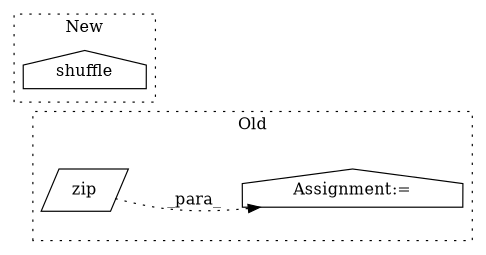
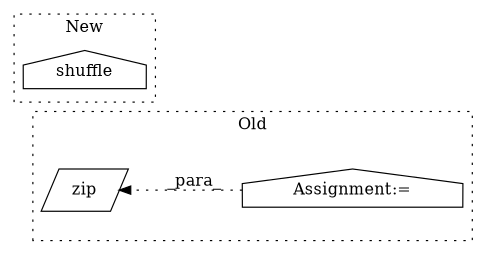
edge "zip" -> "Assignment:=": reversed
